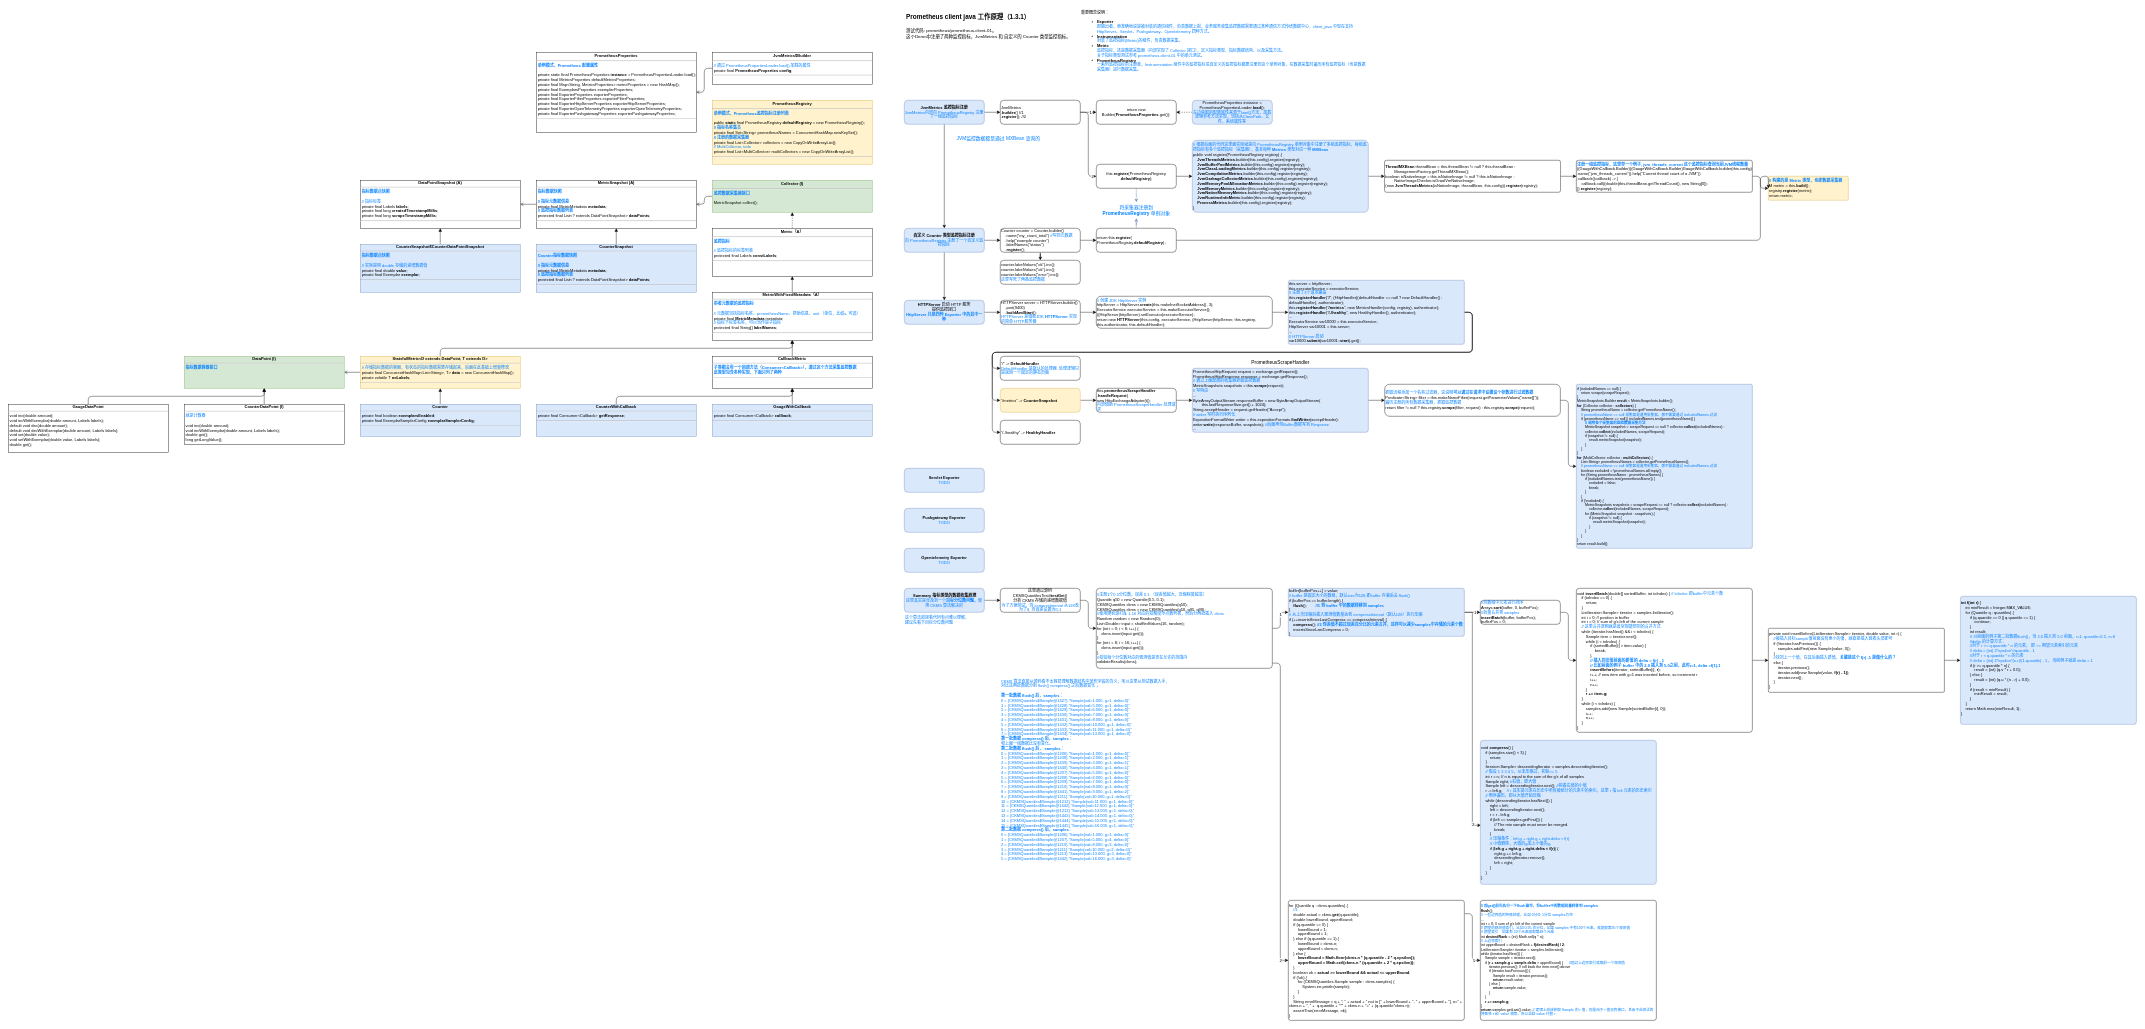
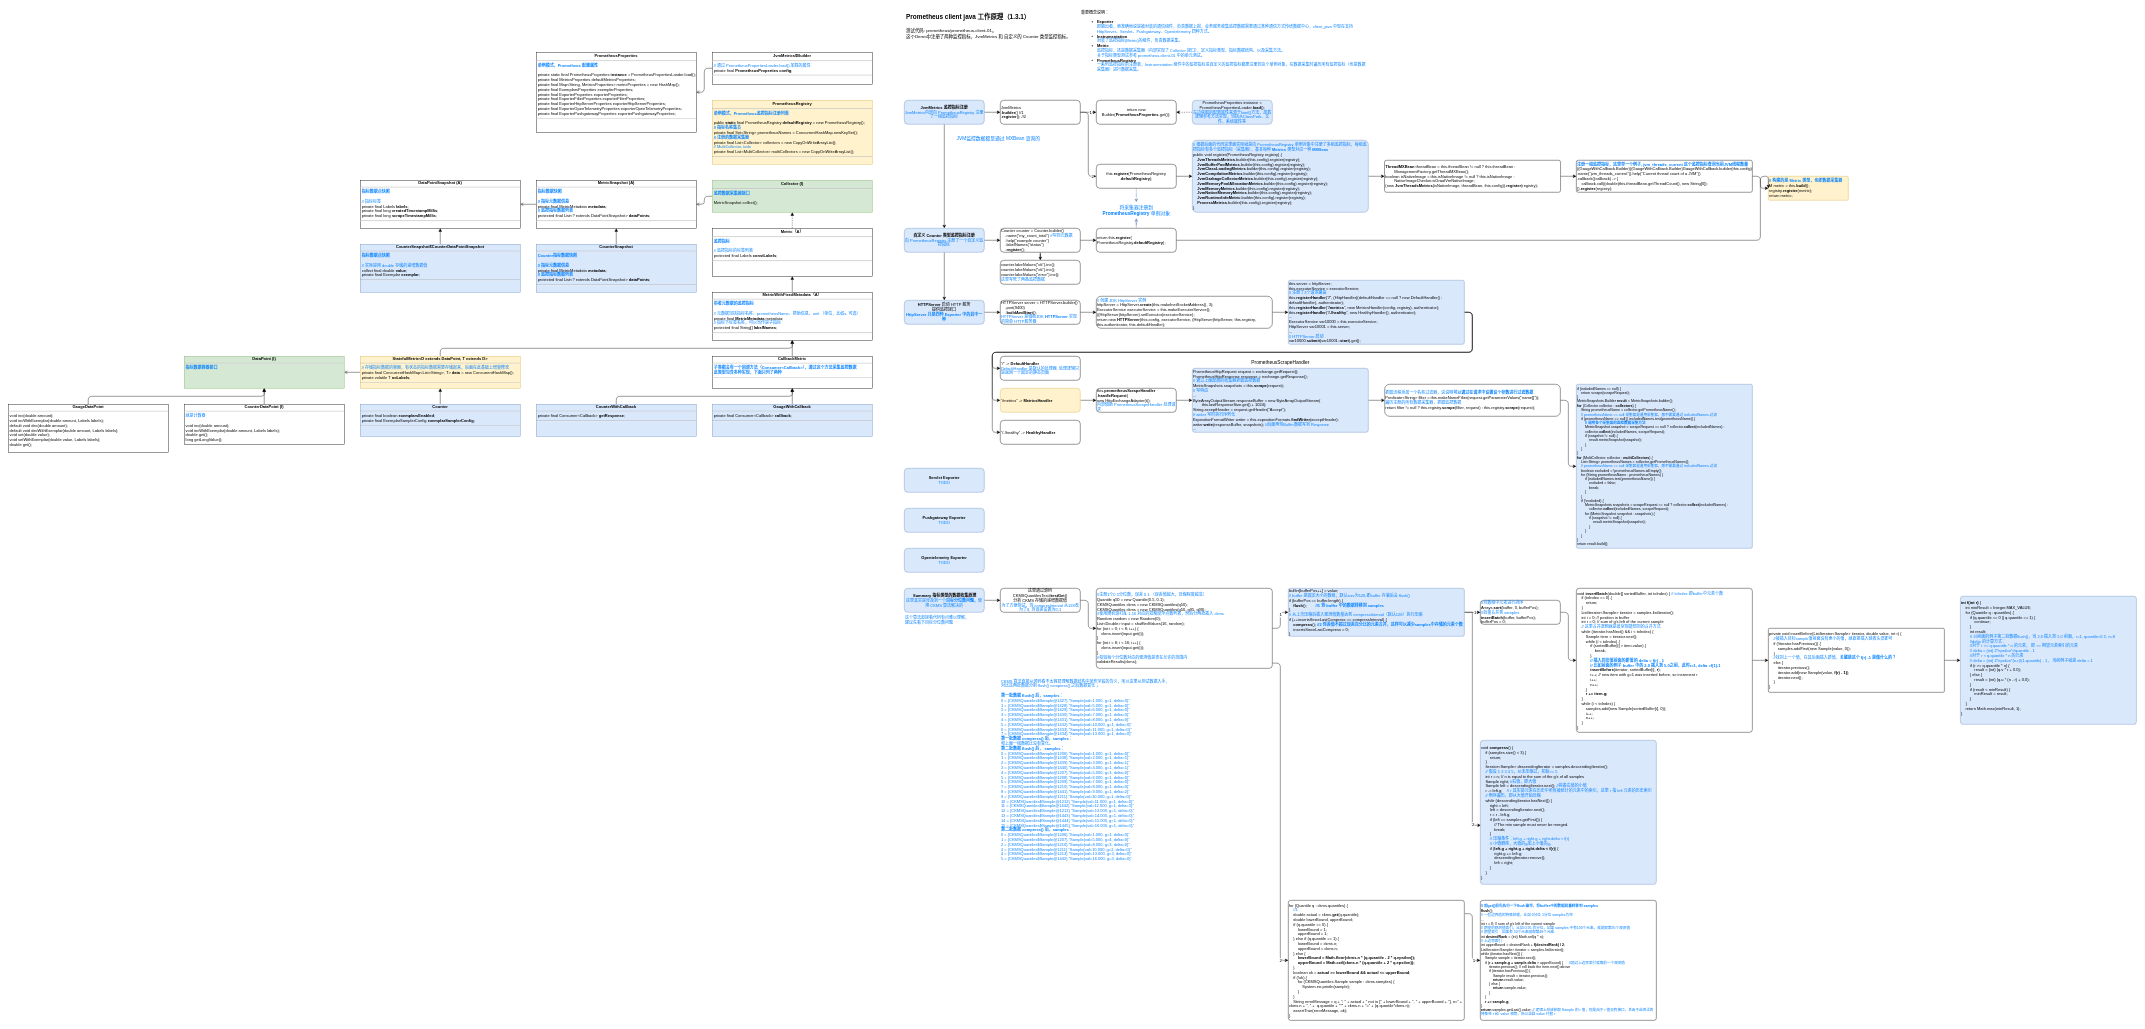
node "CounterSnapshot$CounterDataPointSnapshot 指标数据点快照 // 实际是用 double 存储的递增数据值 private final double value; private final Exemplar exemplar;": label "CounterSnapshot$CounterDataPointSnapshot 指标数据点快照 // 实际是用 double 存储的递增数据值 private final double value; private final Exemplar exemplar;" -> "CounterSnapshot$CounterDataPointSnapshot 指标数据点快照 // 实际是用 double 存储的递增数据值 collect final double value; private final Exemplar exemplar;"
node "“/metrics” -> CounterSnapshot": label "“/metrics” -> CounterSnapshot" -> "“/metrics” -> MetricsHandler"
